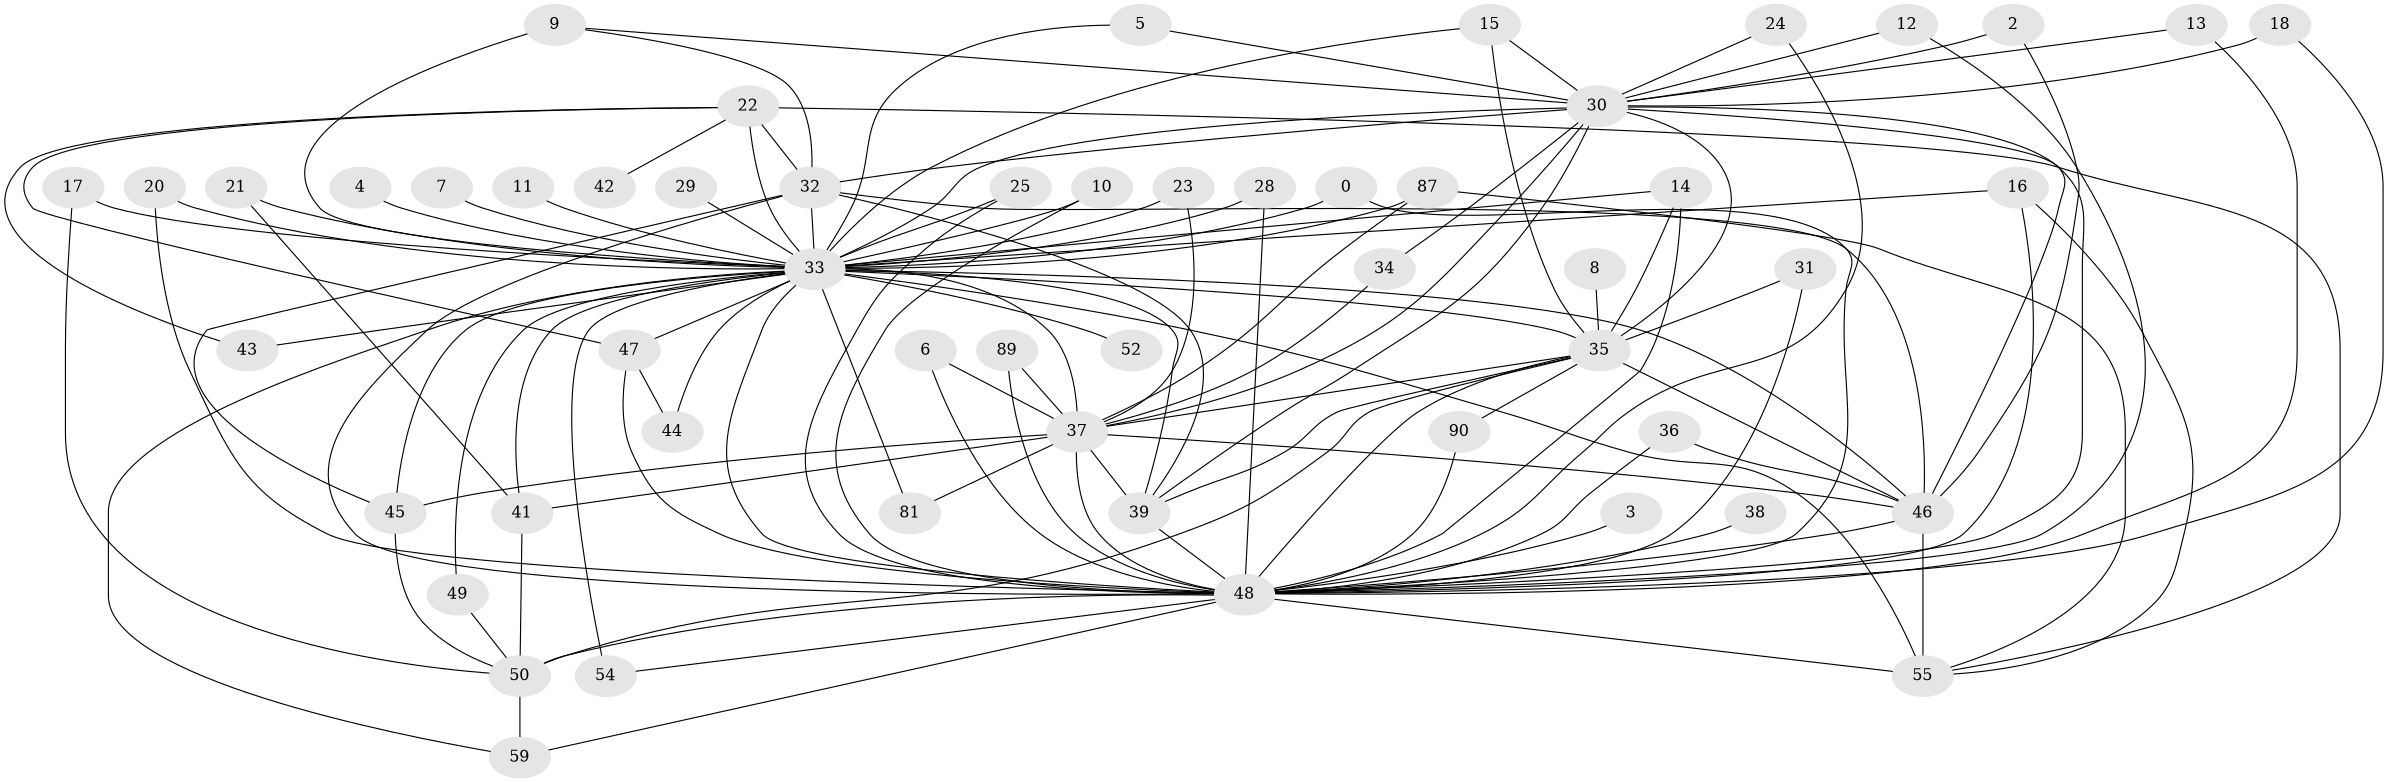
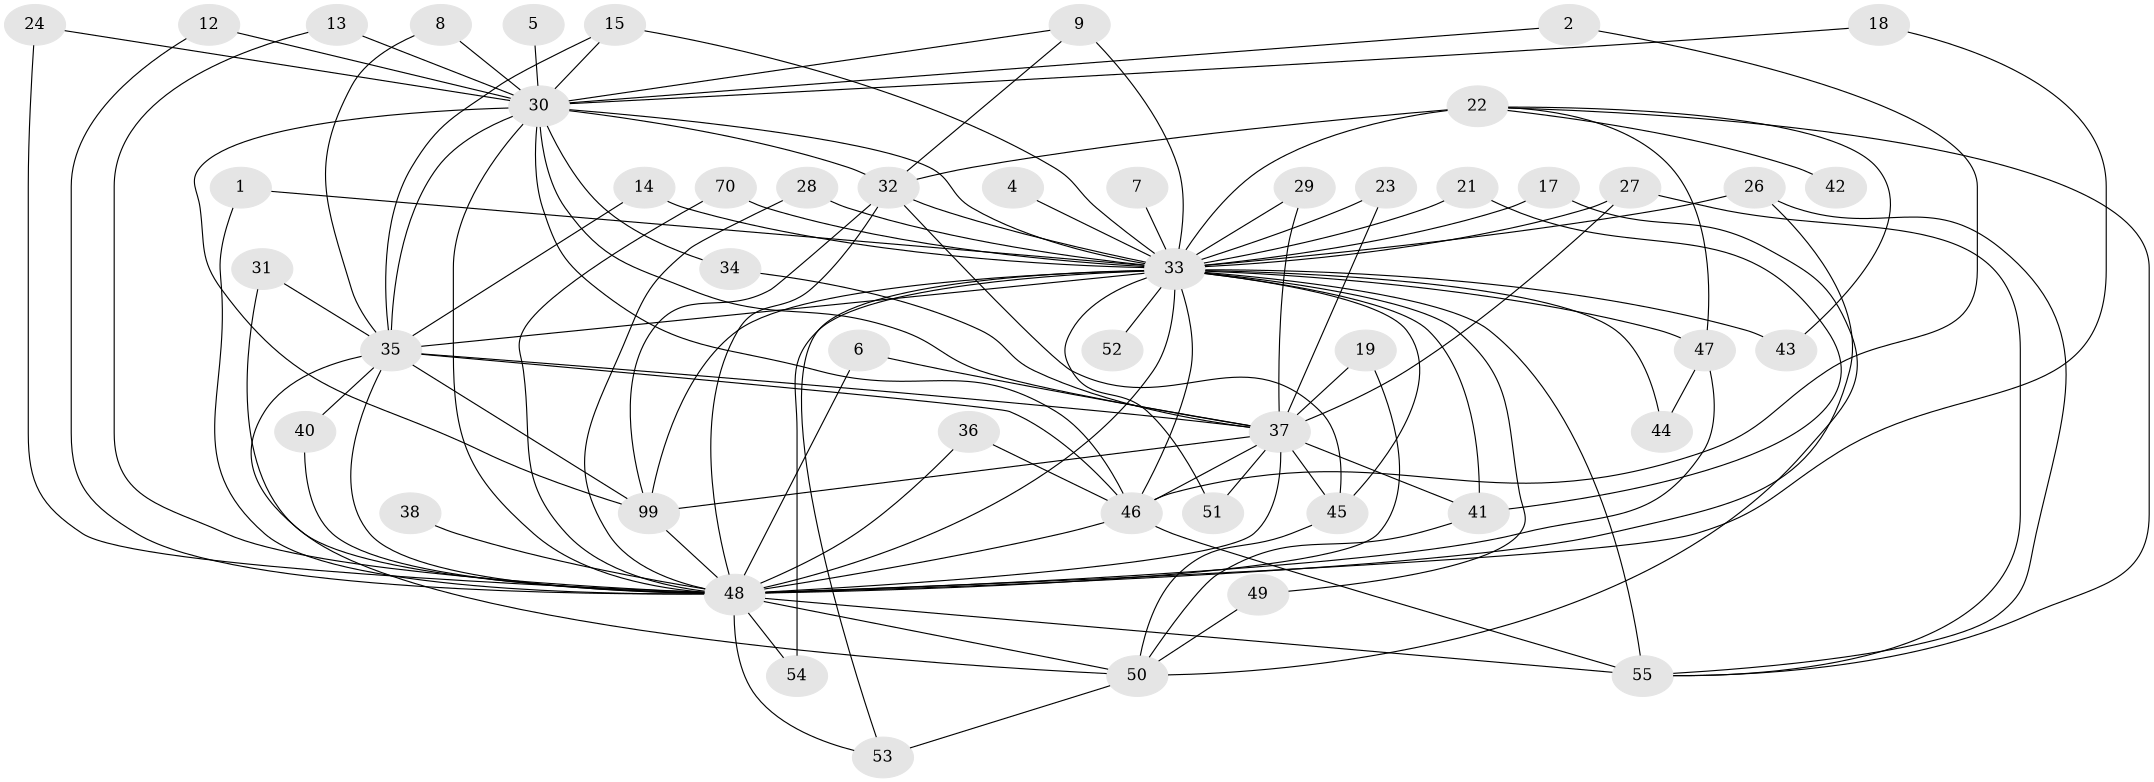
edge "8" -- "30": added
edge "5" -- "33": removed
node "20": label "20" -> "70"
node "11": removed
node "25": removed
node "10": removed
node "0": label "0" -> "1"
node "87": label "87" -> "27"
node "16": label "16" -> "26"
edge "32" -- "46": removed
edge "33" -- "37": now "29" -- "37"
node "89": label "89" -> "19"
node "90": label "90" -> "40"
edge "14" -- "48": removed
node "81": label "81" -> "51"
node "39": label "39" -> "99"
node "3": removed
node "59": label "59" -> "53"
